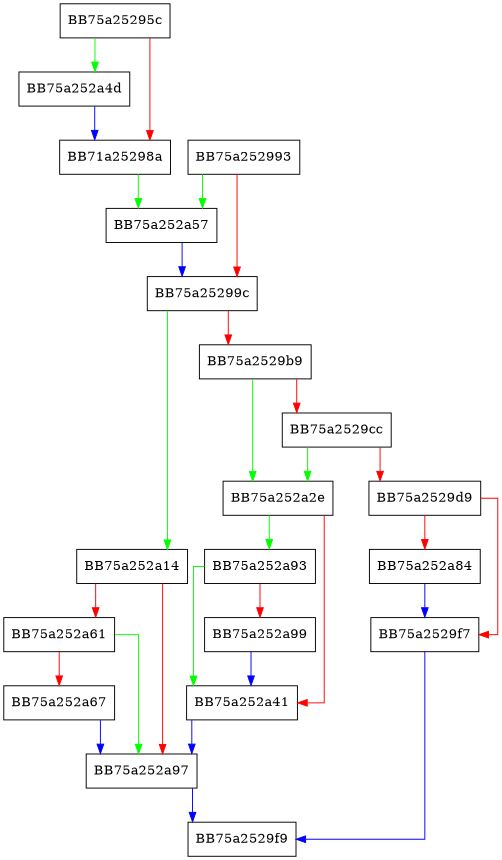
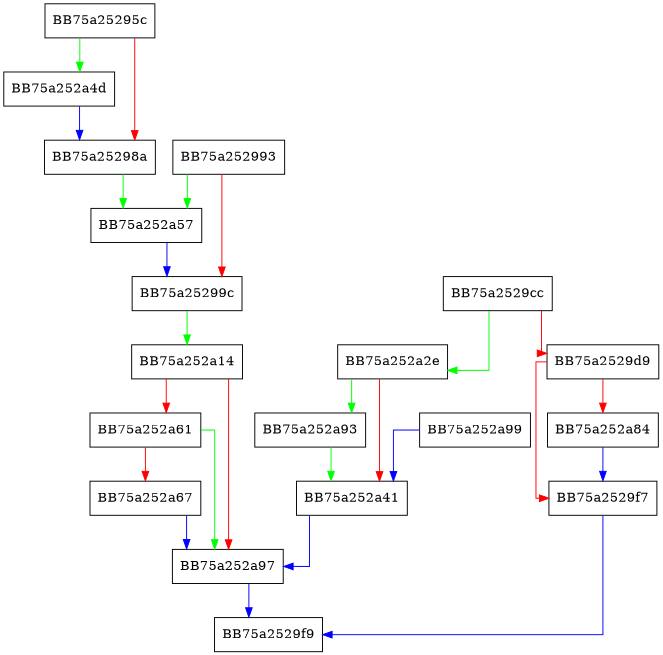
node "BB71a25298a": label "BB71a25298a" -> "BB75a25298a"
node "BB75a2529b9": removed
edge "BB75a252a93" -> "BB75a252a99": removed
